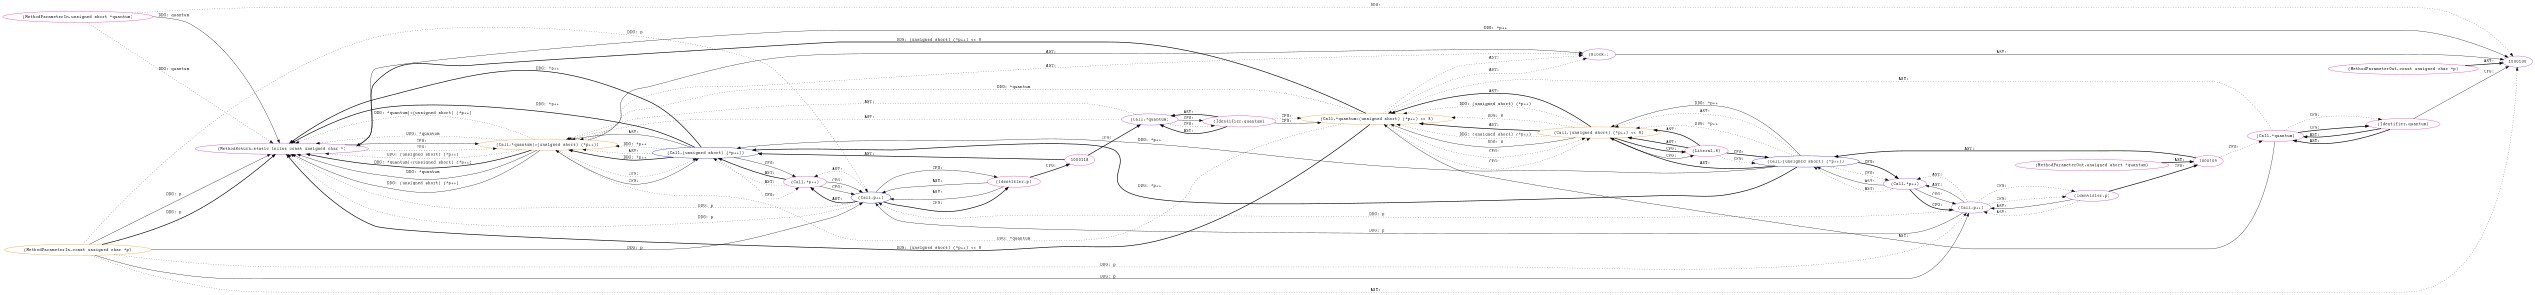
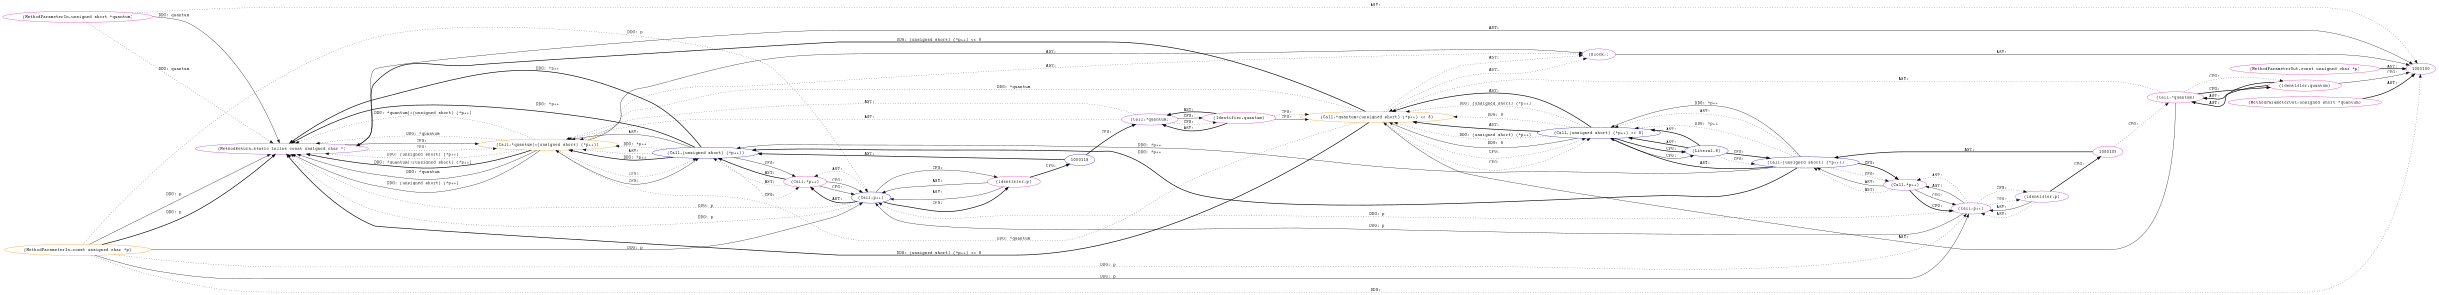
edge "(MethodParameterIn,unsigned short *quantum)" -> "1000100": label "DDG: " -> "AST: "
edge "(MethodReturn,static inline const unsigned char *)" -> "1000100": label "DDG: *p++" -> "AST: "
node "(Call,(unsigned short) (*p++) << 8)": color darkorange -> blue
node "(Literal,8)": color deeppink -> blue
node "1000118": color deeppink -> blue
edge "(MethodParameterOut,unsigned short *quantum)" -> "1000109": now "(MethodParameterOut,unsigned short *quantum)" -> "1000100"
edge "(MethodParameterIn,const unsigned char *p)" -> "1000100": label "AST: " -> "DDG: "
